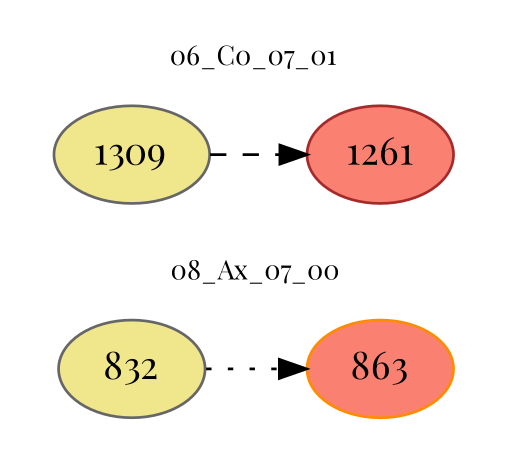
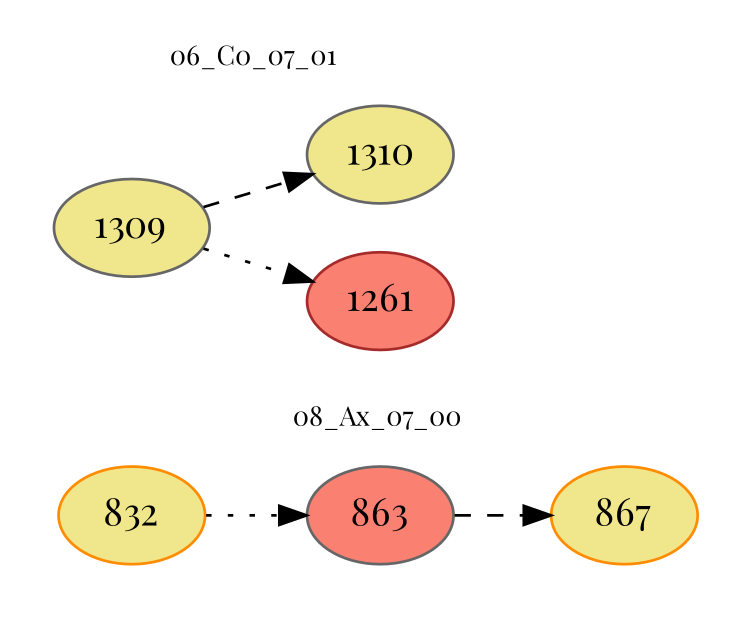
edge "1309" -> "1261": style dashed -> dotted
node "1310": added
node "832": color gray40 -> darkorange
node "863": color darkorange -> gray40
node "867": added
